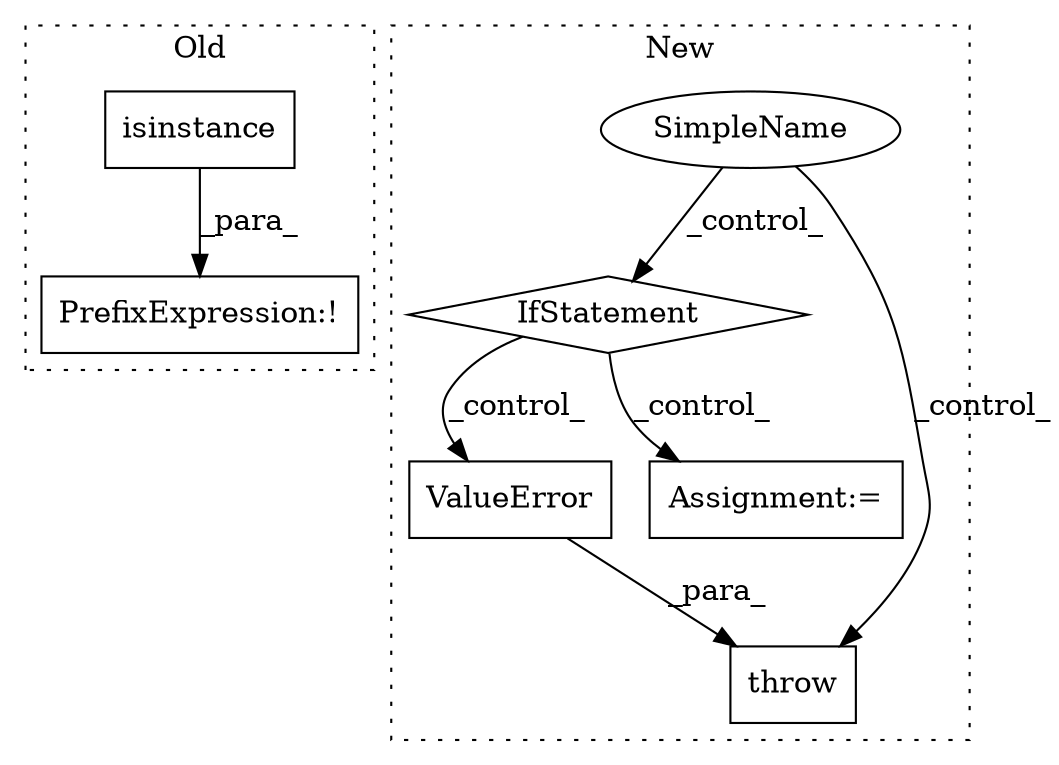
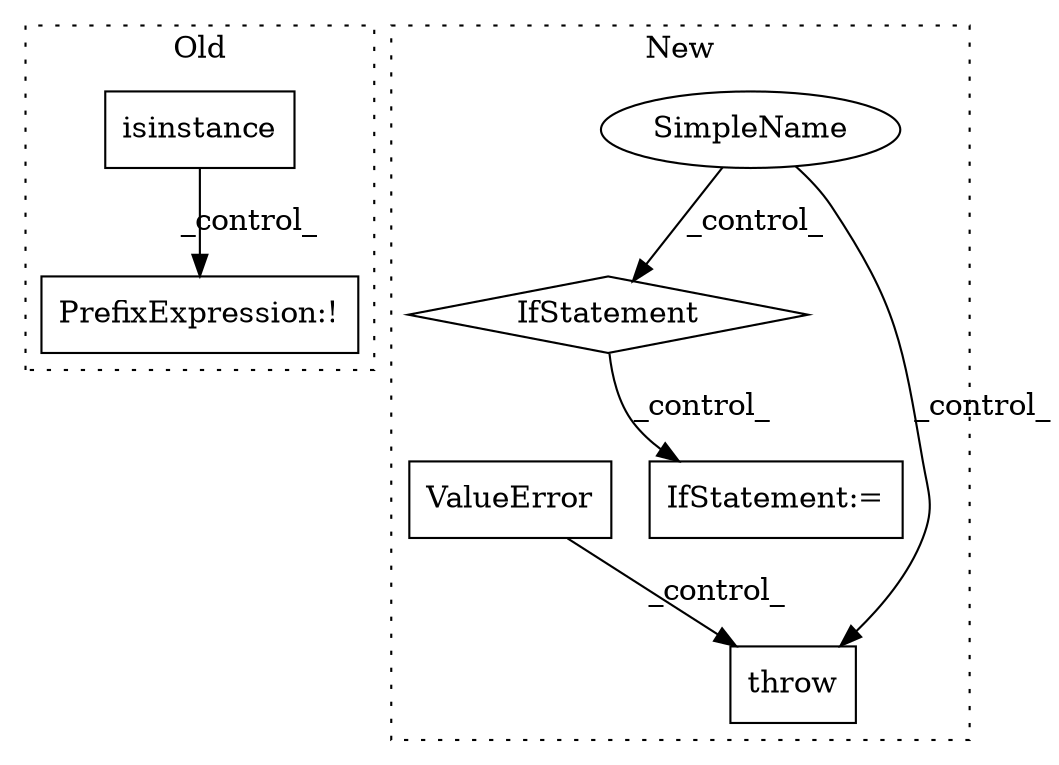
edge "isinstance" -> "PrefixExpression:!": label "_para_" -> "_control_"
edge "IfStatement" -> "ValueError": removed, label "_control_"
node "Assignment:=": label "Assignment:=" -> "IfStatement:="
edge "ValueError" -> "throw": label "_para_" -> "_control_"
